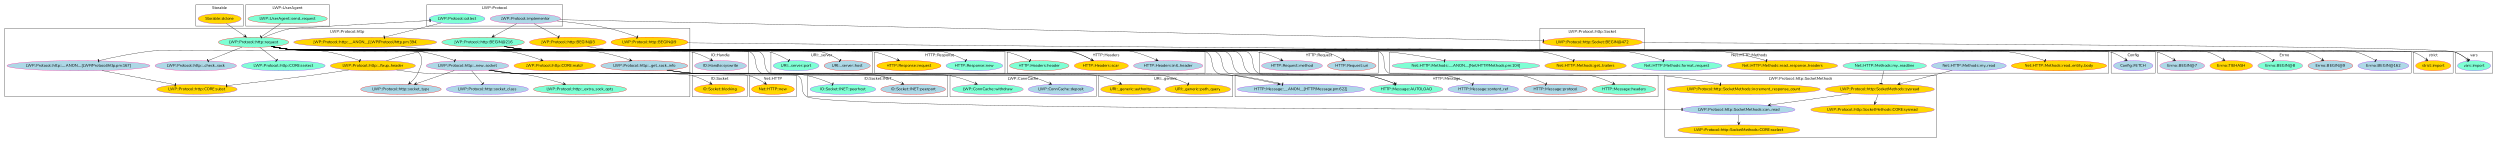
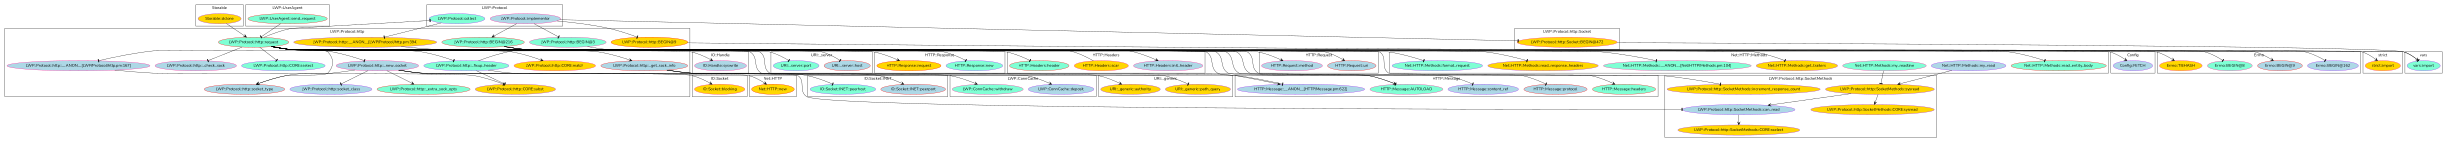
node "LWP::Protocol::http::BEGIN@3": fillcolor gold -> aquamarine
edge "LWP::Protocol::http::request" -> "HTTP::Headers::scan": removed
node "LWP::Protocol::http::_fixup_header": fillcolor gold -> aquamarine
node "Net::HTTP::Methods::read_entity_body": fillcolor gold -> aquamarine
node "Errno::BEGIN@7": removed
